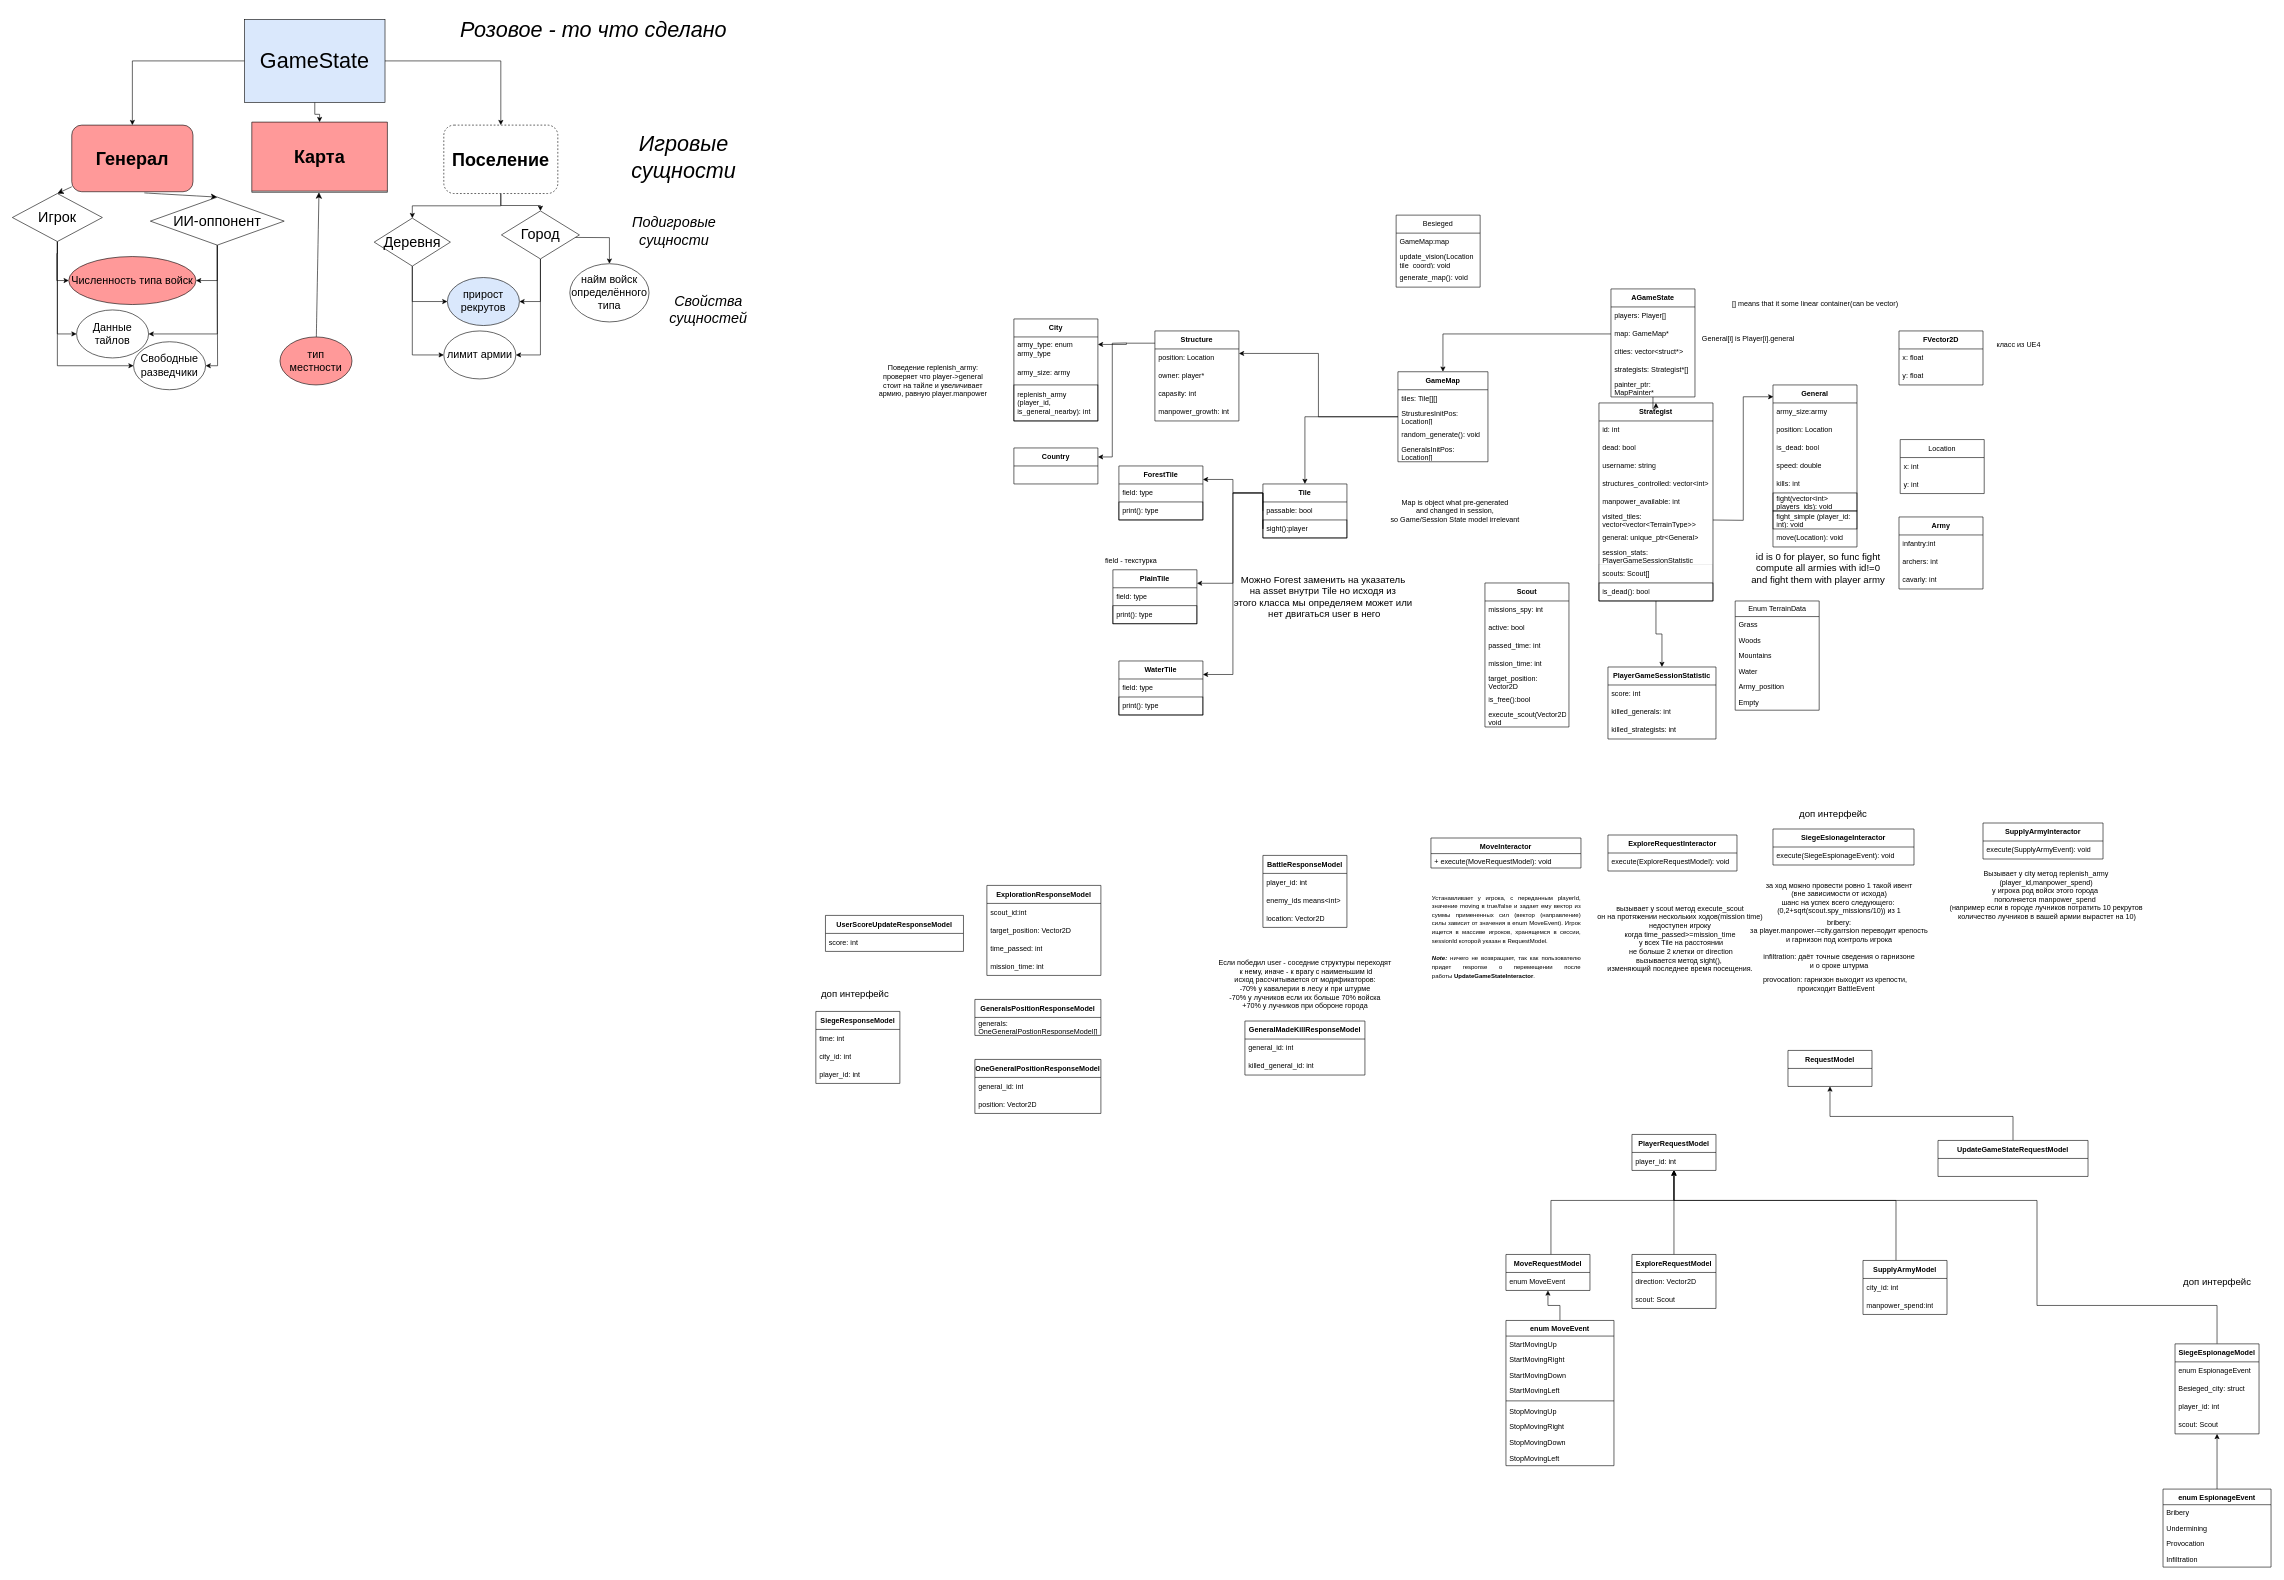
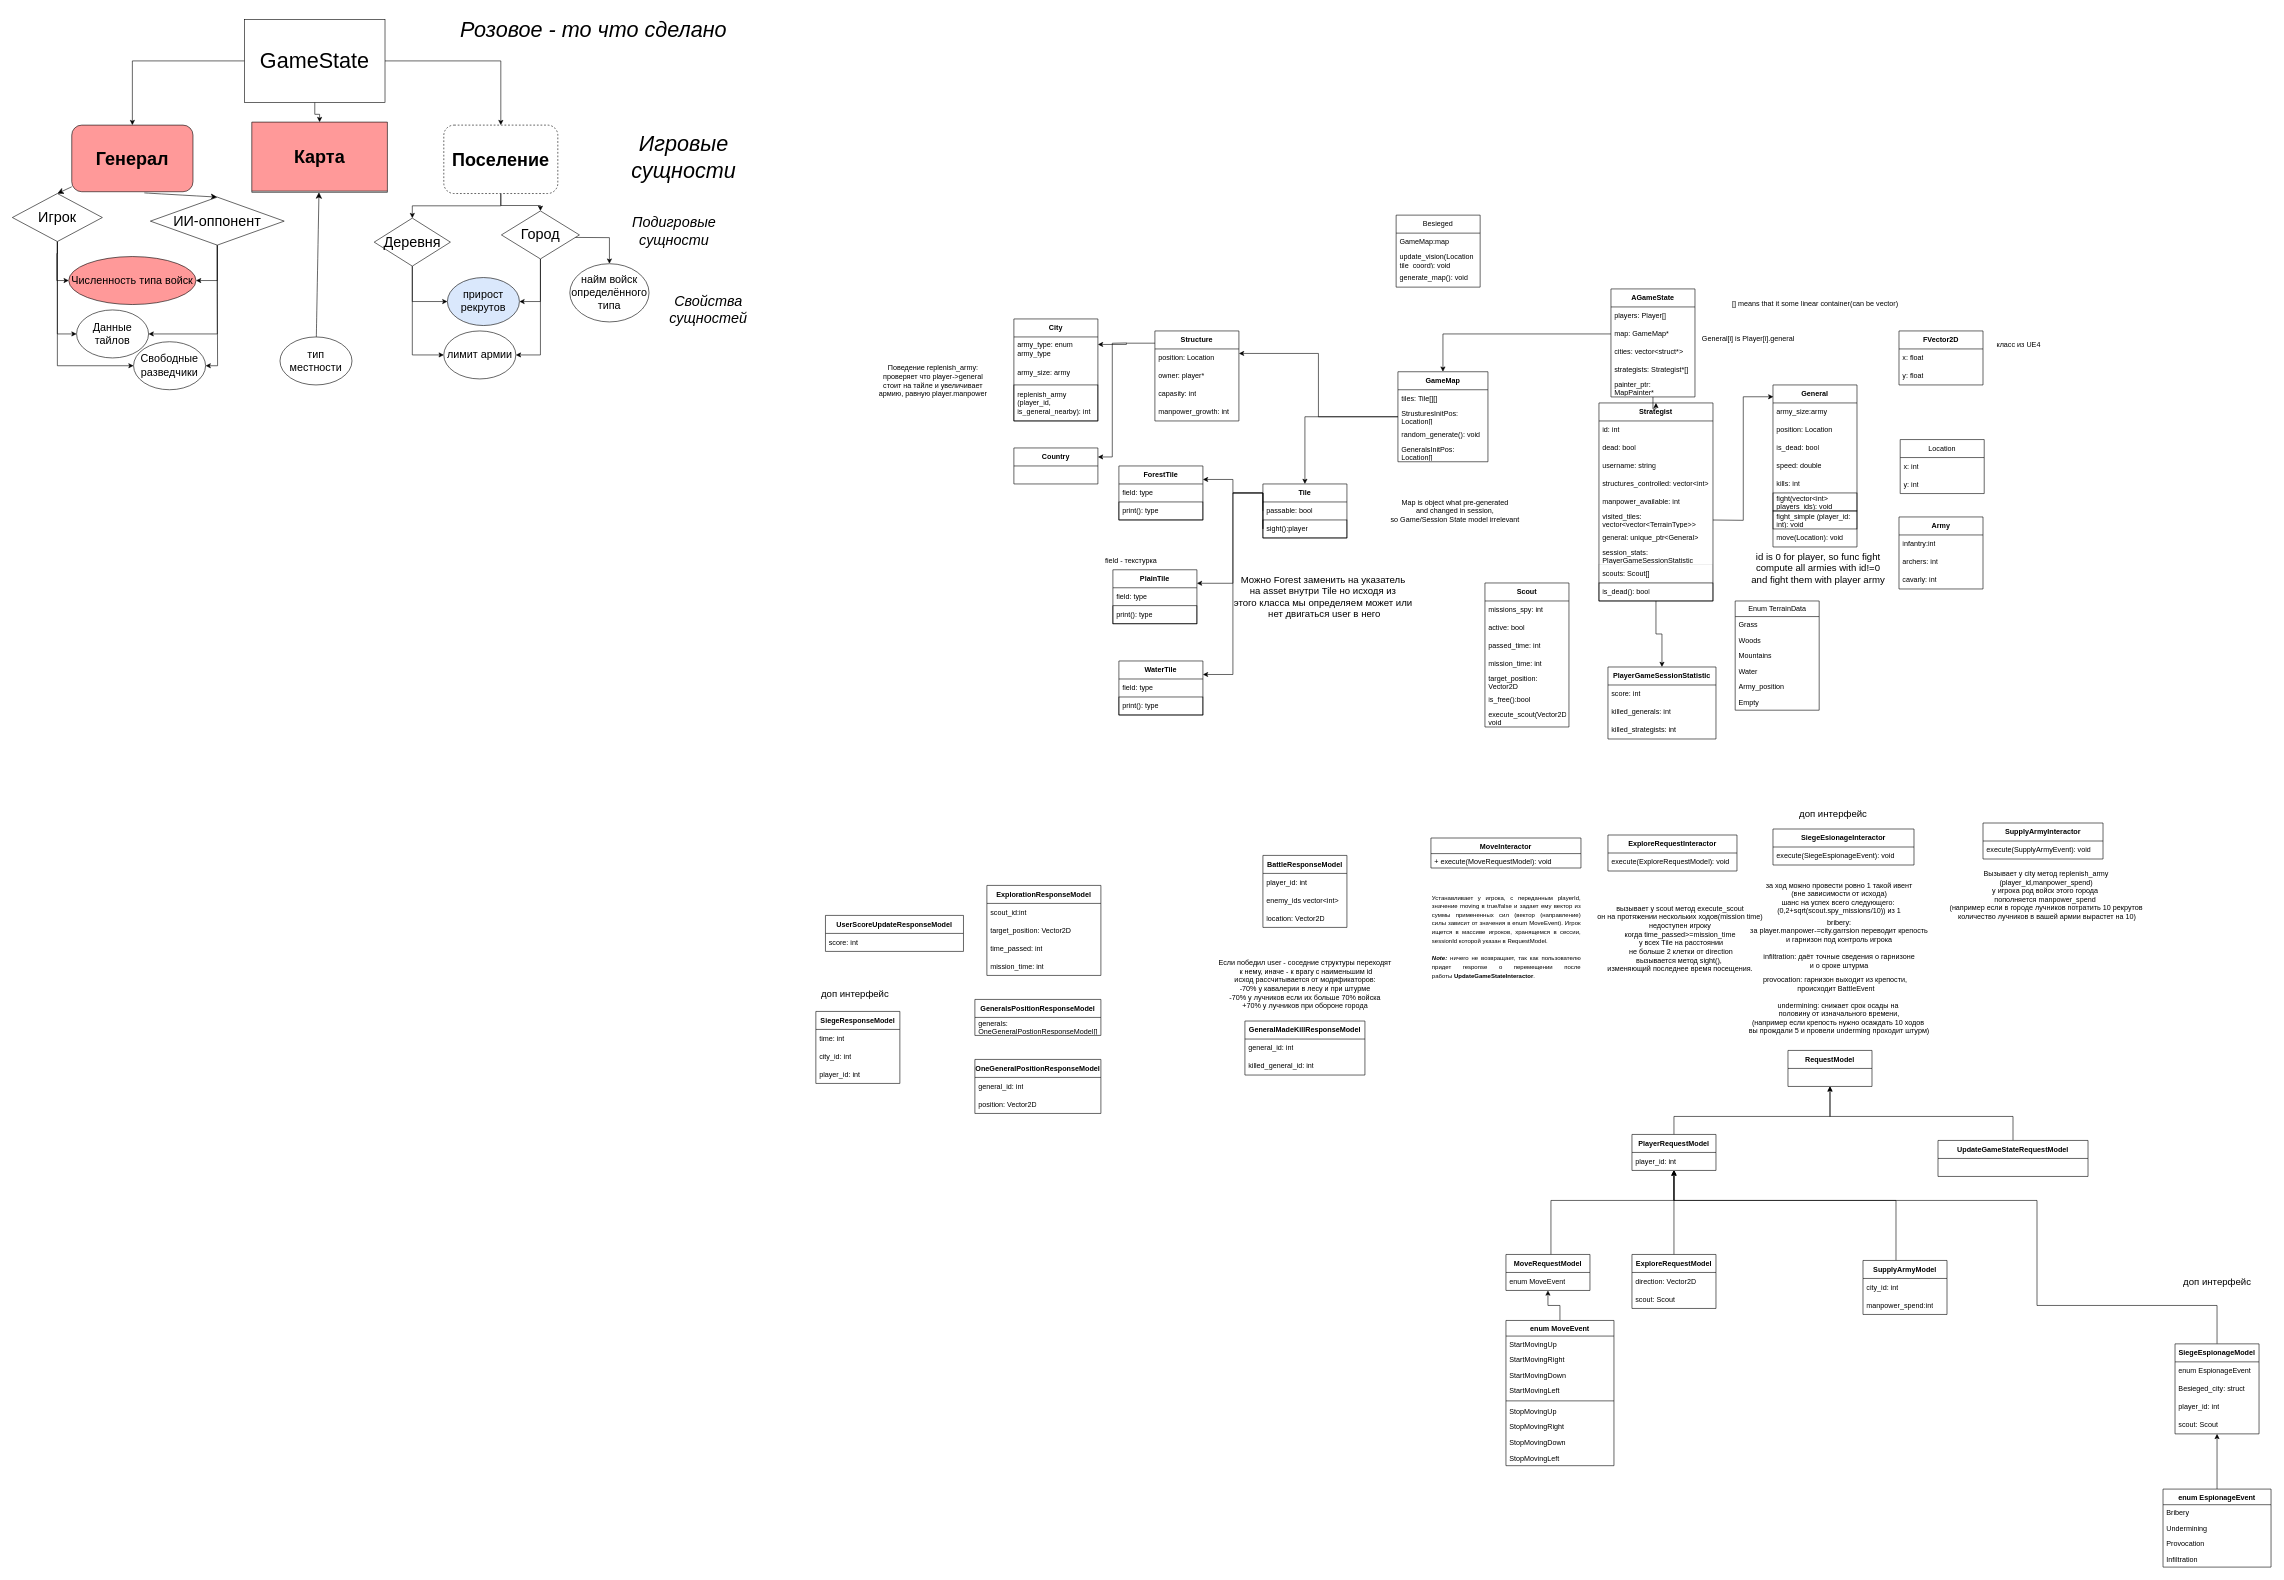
node "GameState": fillcolor #dae8fc -> #ffffff
node "тип местности": fillcolor #ff9999 -> #ffffff
node "enemy_ids means<int>": label "enemy_ids means<int>" -> "enemy_ids vector<int>"
node "undermining: снижает срок осады на половину от изначального времени, (например если крепость нужно осаждать 10 ходов вы прождали 5 и провели underming проходит штурм)": added
edge "PlayerRequestModel" -> "RequestModel": added
